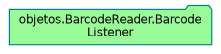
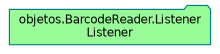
node "objetos.BarcodeReader.Barcode Listener": label "objetos.BarcodeReader.Barcode Listener" -> "objetos.BarcodeReader.Listener Listener"
